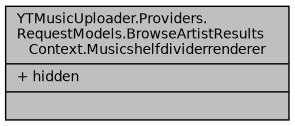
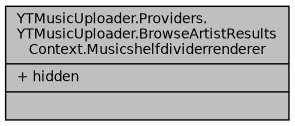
node "YTMusicUploader.Providers.": text "RequestModels.BrowseArtistResults" -> "YTMusicUploader.BrowseArtistResults"
